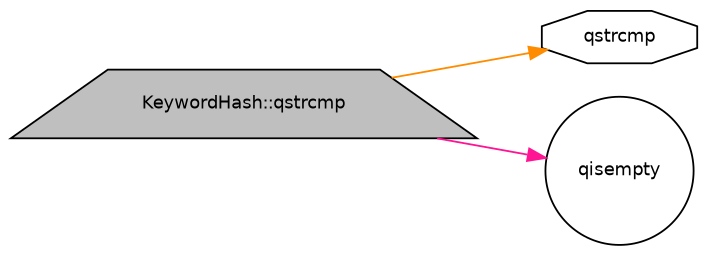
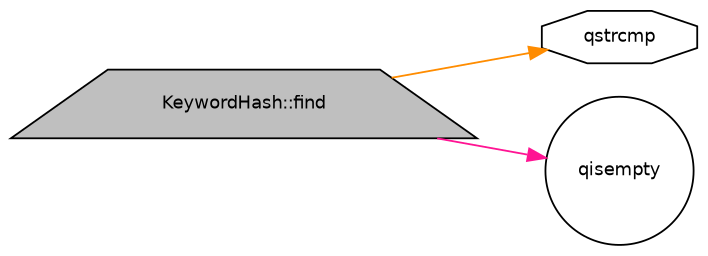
node "KeywordHash::qstrcmp": label "KeywordHash::qstrcmp" -> "KeywordHash::find"
